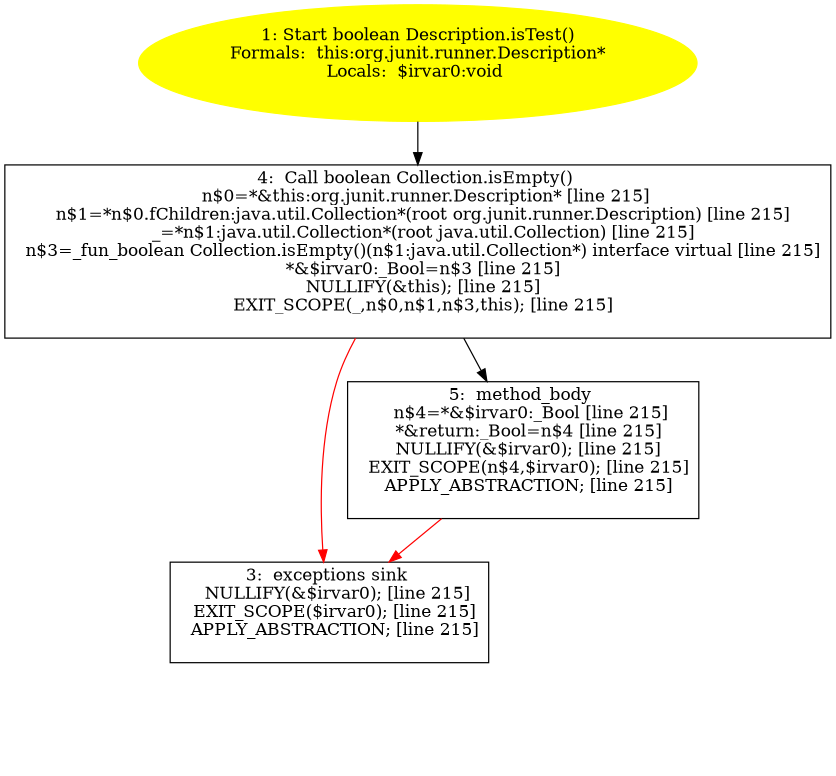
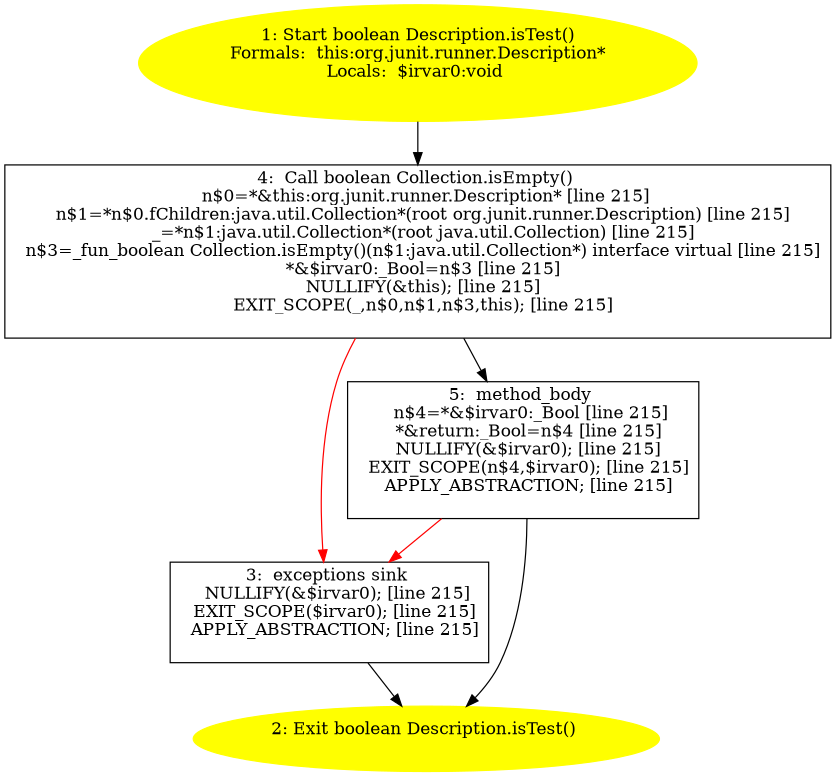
node "2: Exit boolean Description.isTest()": added
